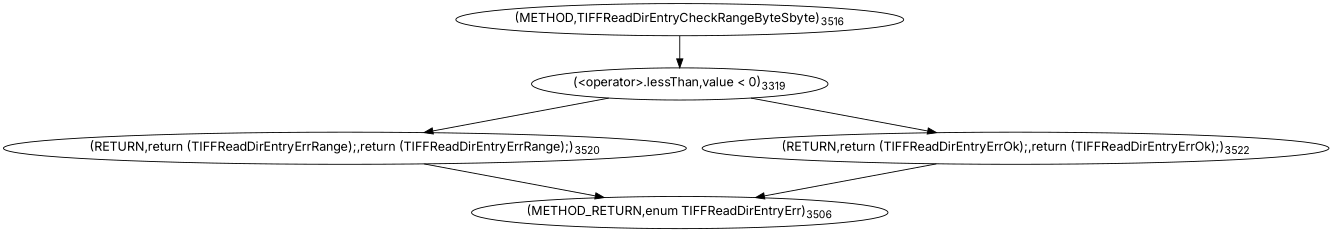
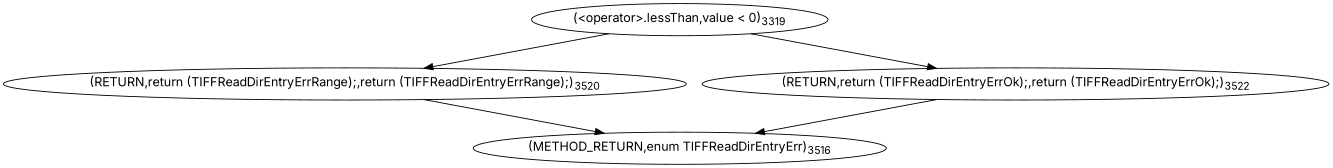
node "(METHOD,TIFFReadDirEntryCheckRangeByteSbyte)": removed
node "(METHOD_RETURN,enum TIFFReadDirEntryErr)": text "3506" -> "3516"
